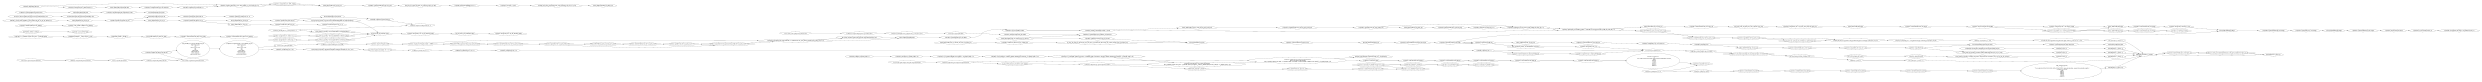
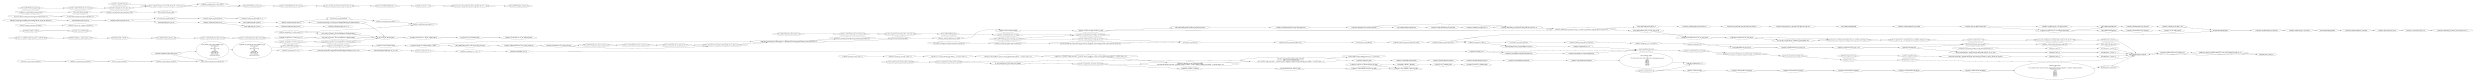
node "(<operator>.assignment,v26 = WPA_ASSOC_FT)": removed
